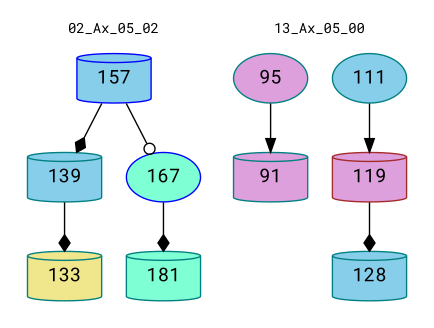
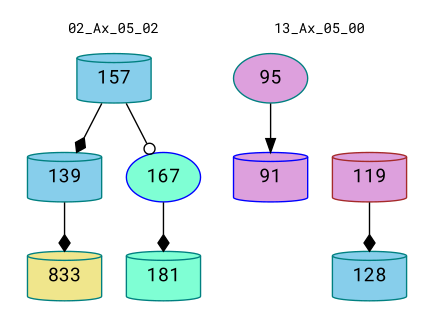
node "157": color blue -> teal
node "111": removed
node "91": color teal -> blue
node "133": label "133" -> "833"
